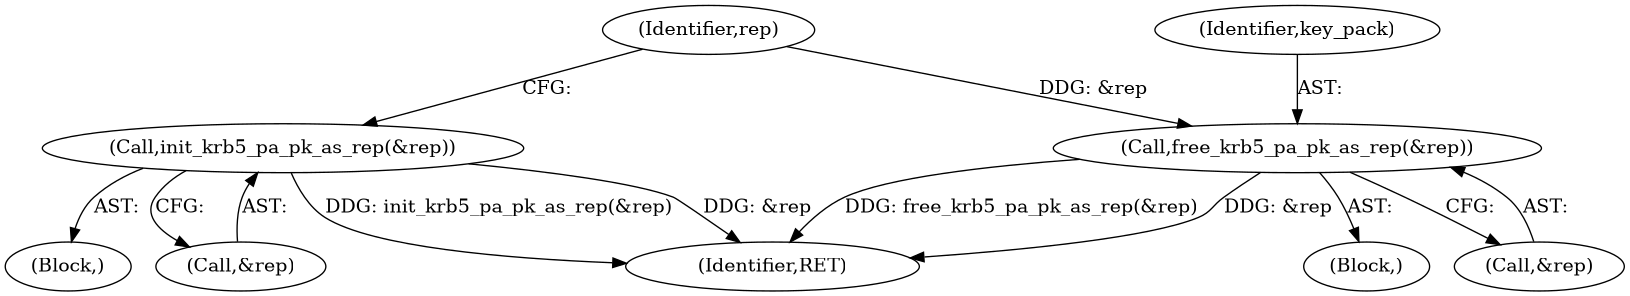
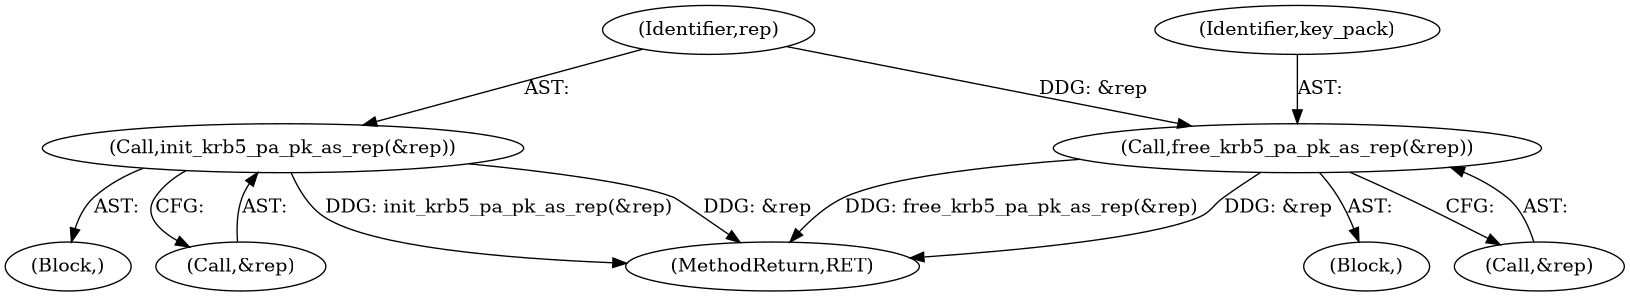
edge "(Identifier,rep)" -> "(Call,init_krb5_pa_pk_as_rep(&rep))": label "CFG: " -> "AST: "
node "(Identifier,RET)": label "(Identifier,RET)" -> "(MethodReturn,RET)"
